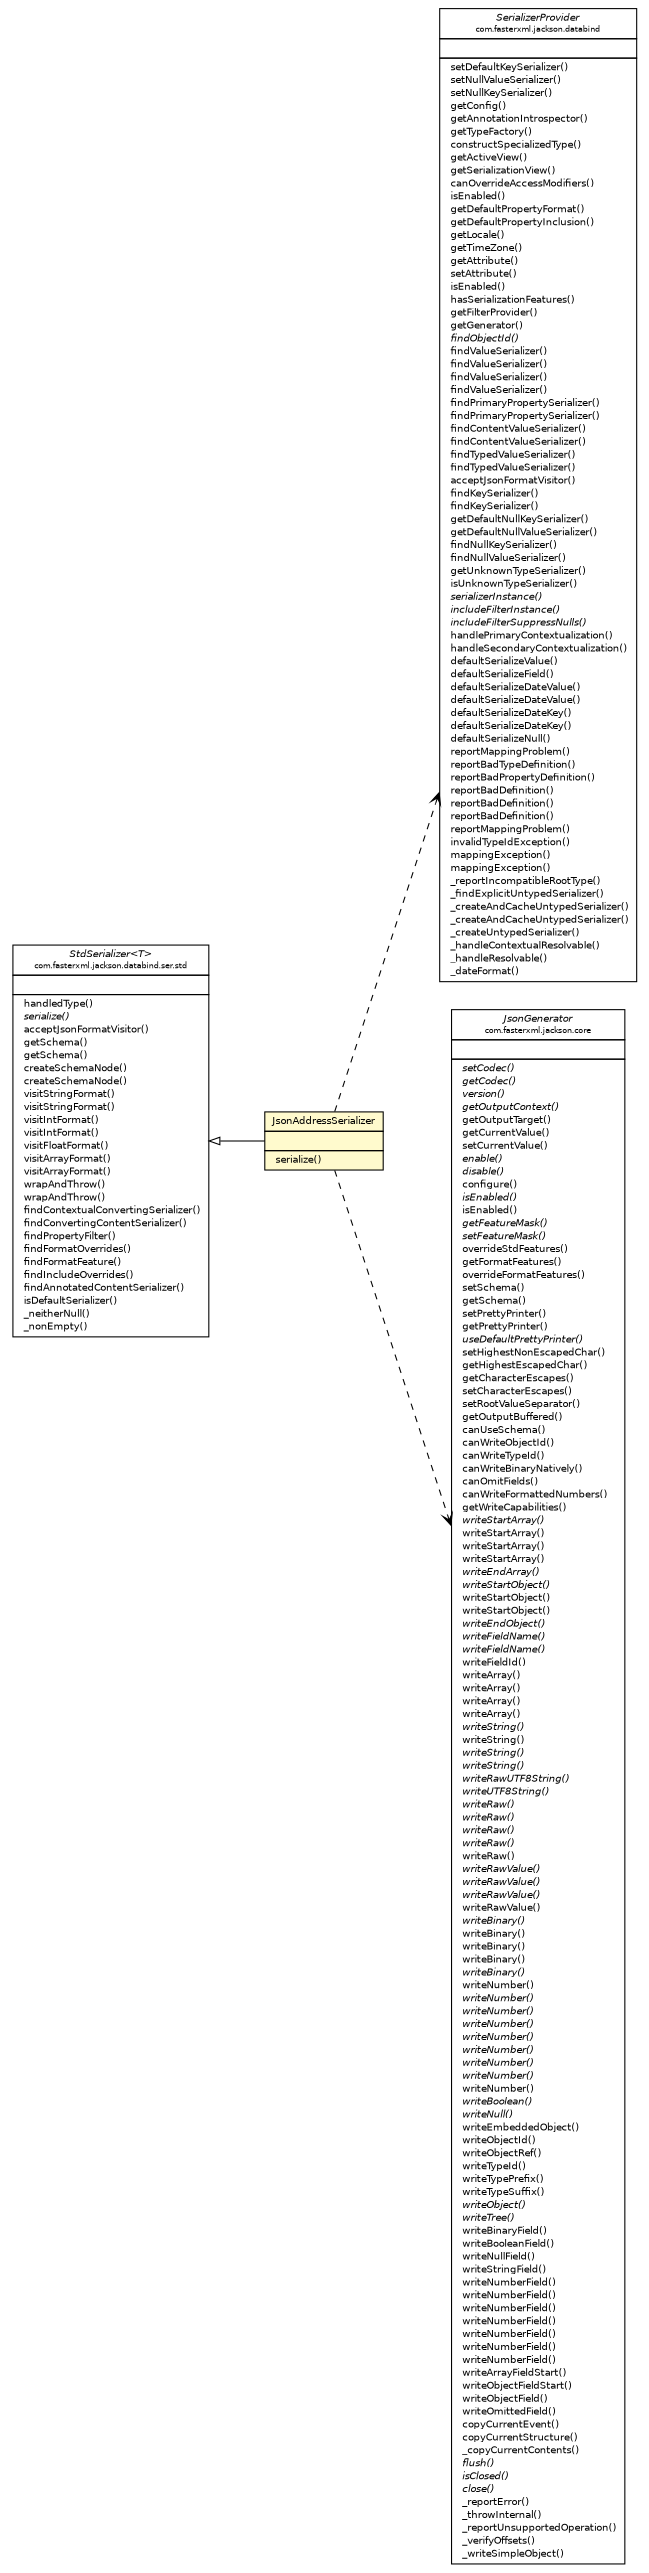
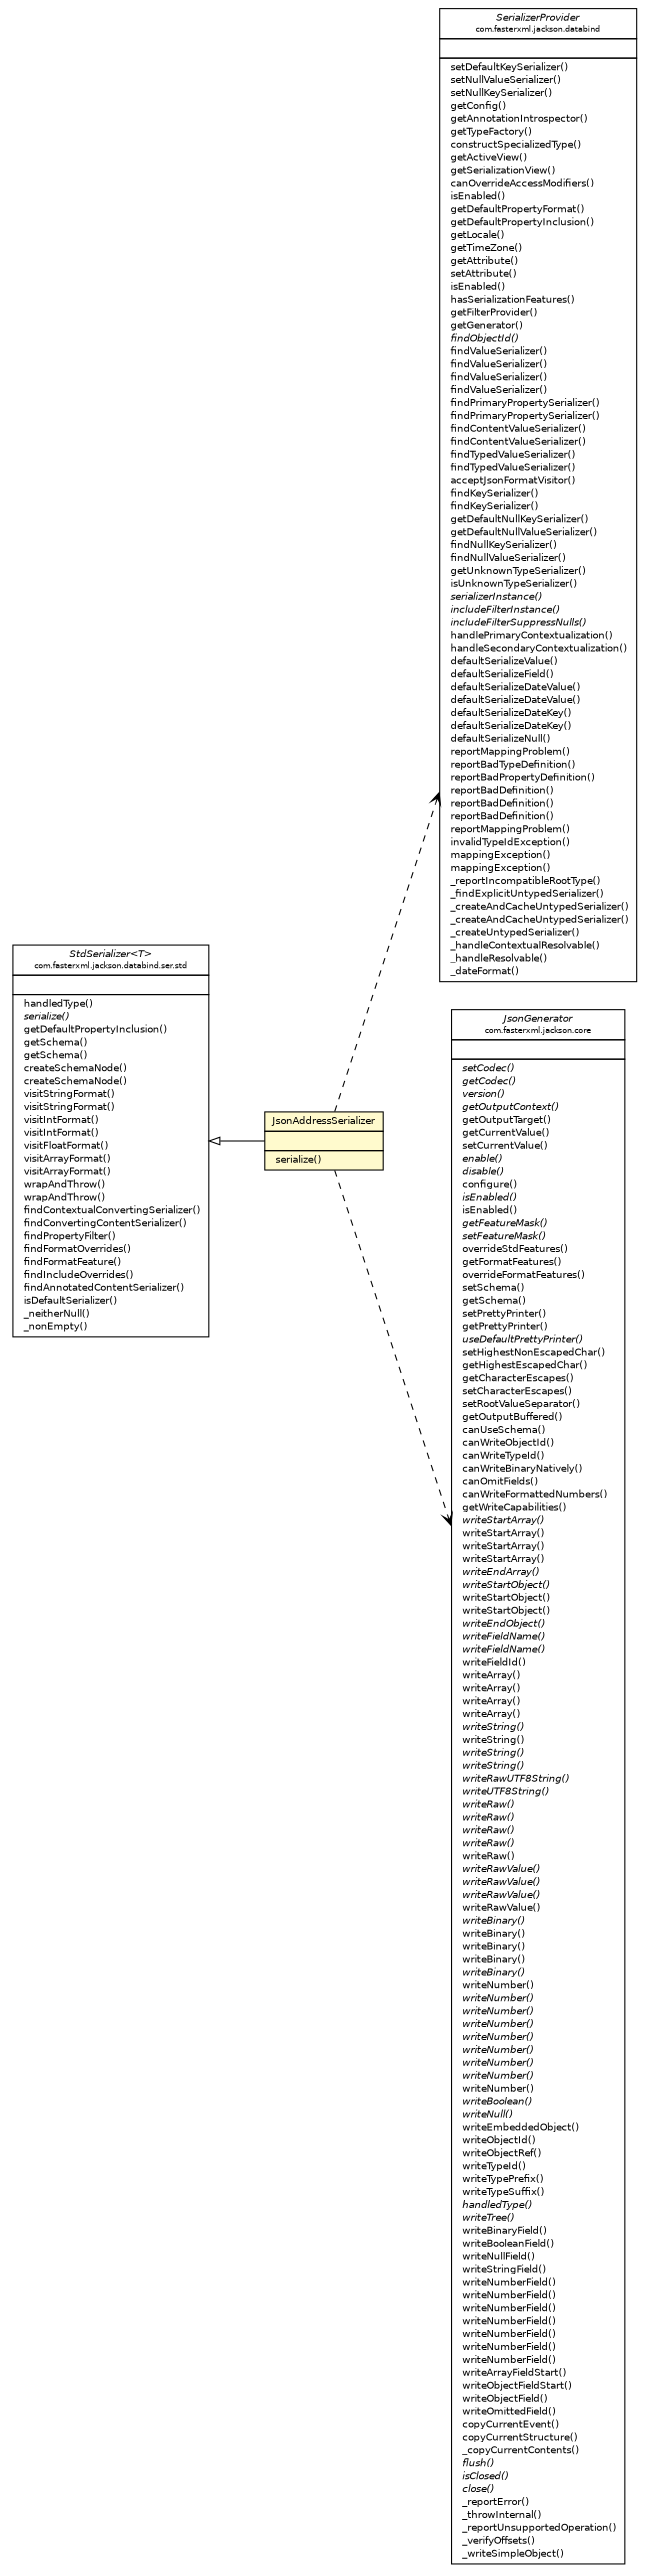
node "StdSerializer<T>": text "acceptJsonFormatVisitor()" -> "getDefaultPropertyInclusion()"
node "JsonGenerator": text "writeObject()" -> "handledType()"
